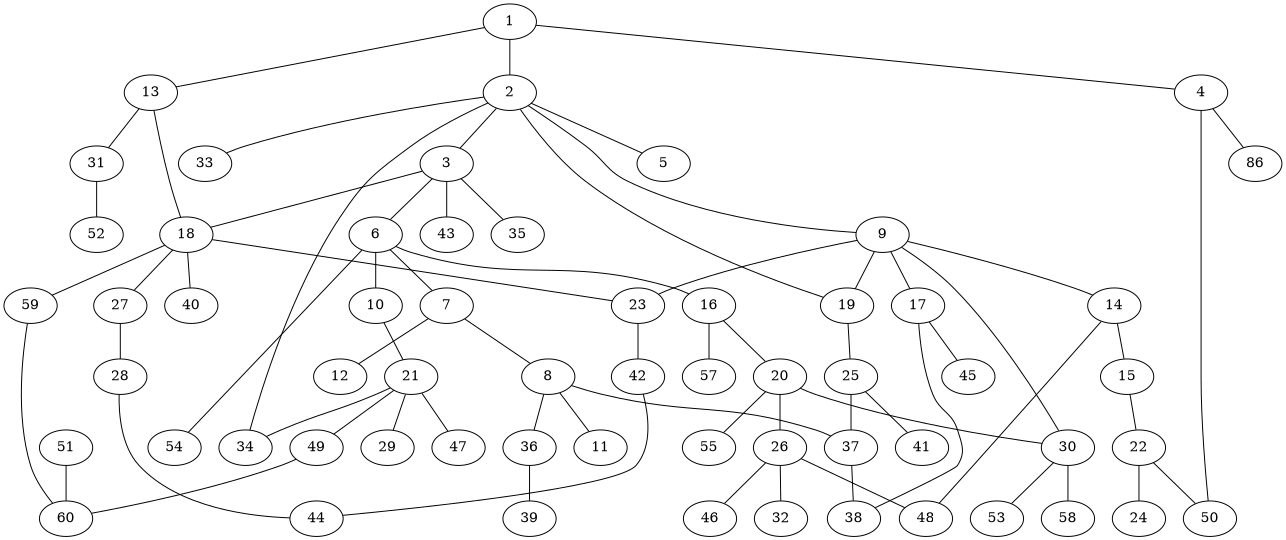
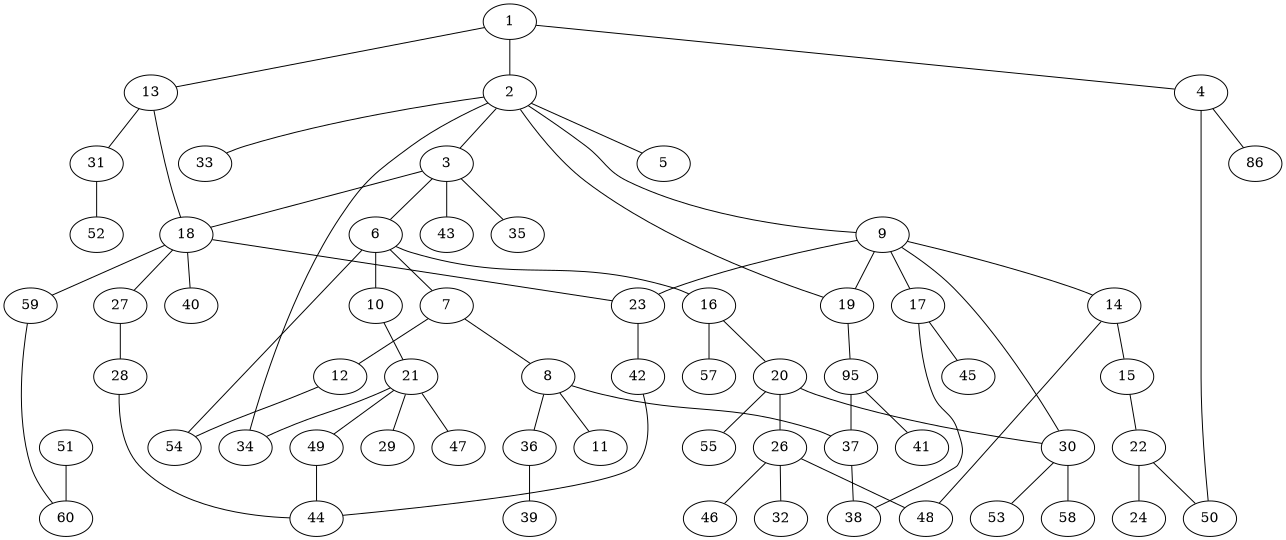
node "25": label "25" -> "95"
edge "12" -- "54": added
edge "49" -- "60": now "49" -- "44"
